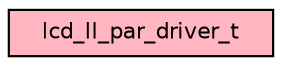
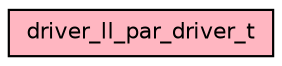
node "lcd_ll_par_driver_t": label "lcd_ll_par_driver_t" -> "driver_ll_par_driver_t"
